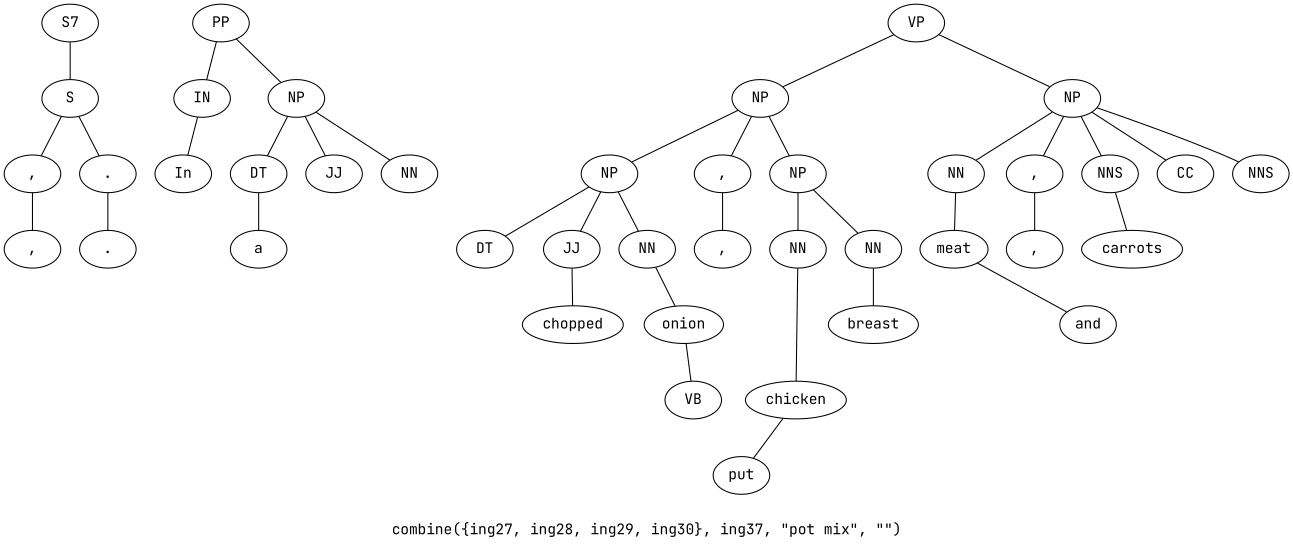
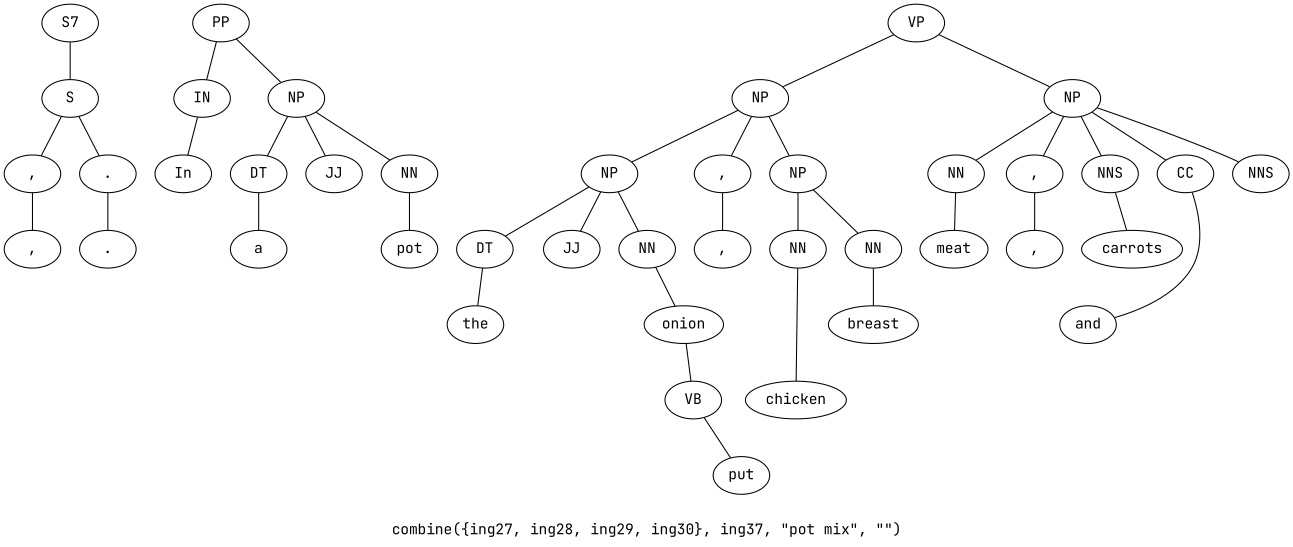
node "pot": added
edge "meat" -- "and": now "CC" -- "and"
node "the": added
node "chopped": removed
edge "chicken" -- "put": now "VB" -- "put"
